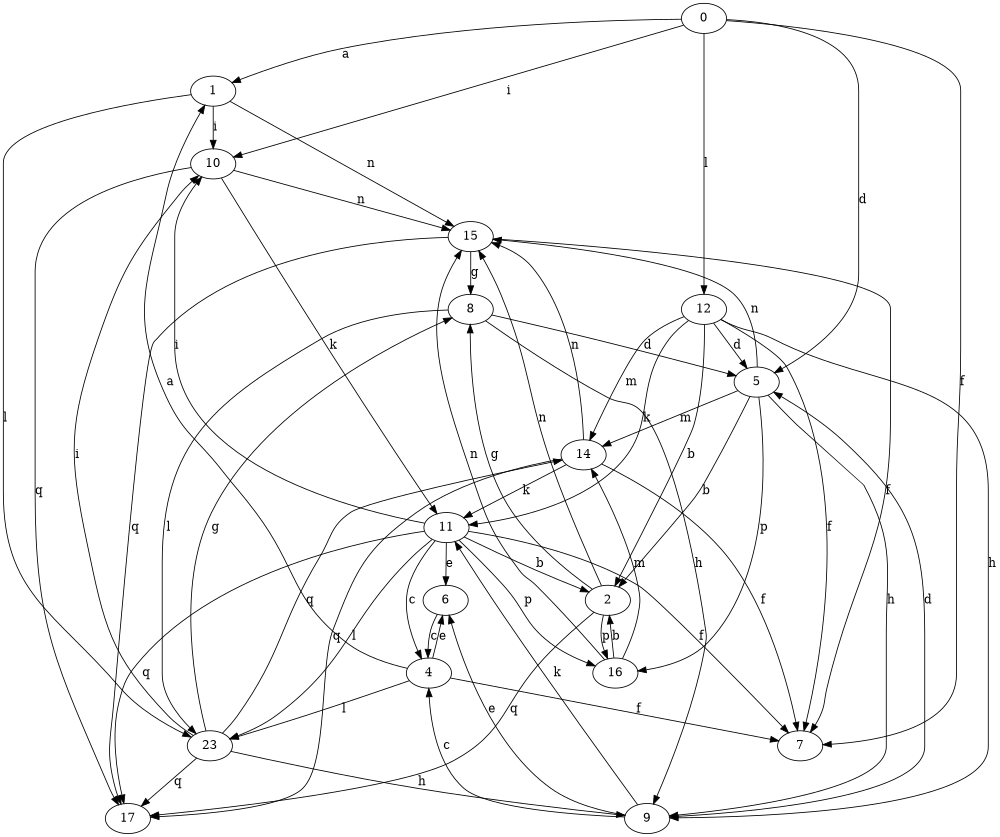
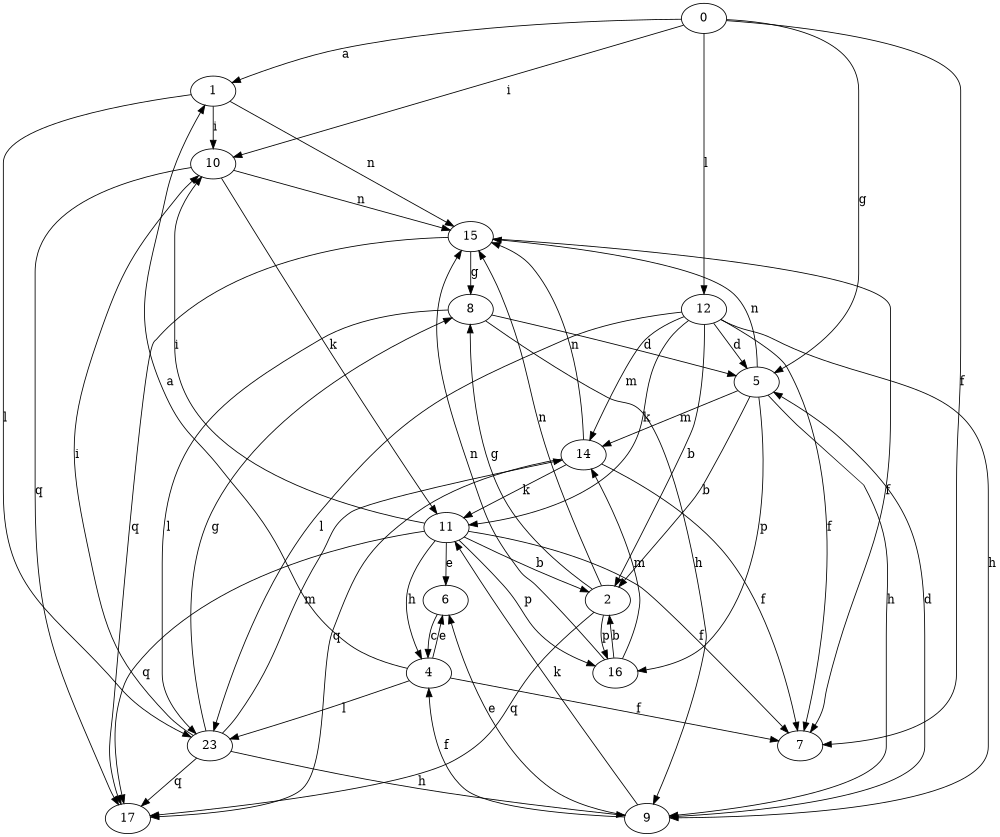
edge "0" -> "5": label "d" -> "g"
edge "23" -> "14": label "q" -> "m"
edge "11" -> "4": label "c" -> "h"
edge "11" -> "23": now "12" -> "23"
edge "9" -> "4": label "c" -> "f"
